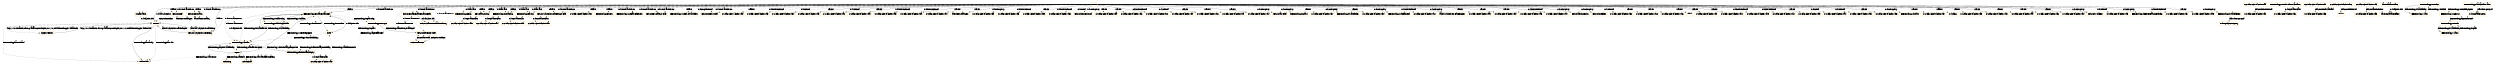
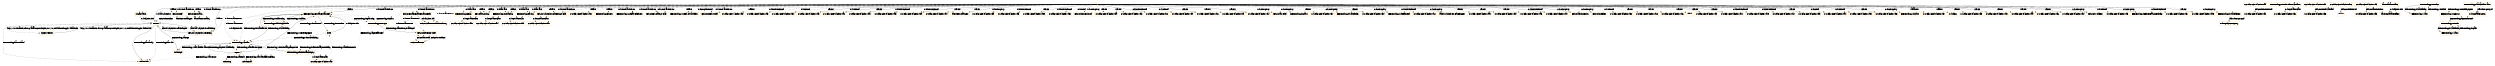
edge "NULL" -> "c7c19f6:163e7946898:-7f97": label "rdf:rest" -> "rabaa:rest"
edge "FHNOntology:Destroyer" -> ":Role": now "FHNOntology:Destroyer" -> "FHNOntology:Fundamental_Need"
node "xsd:integer": added
